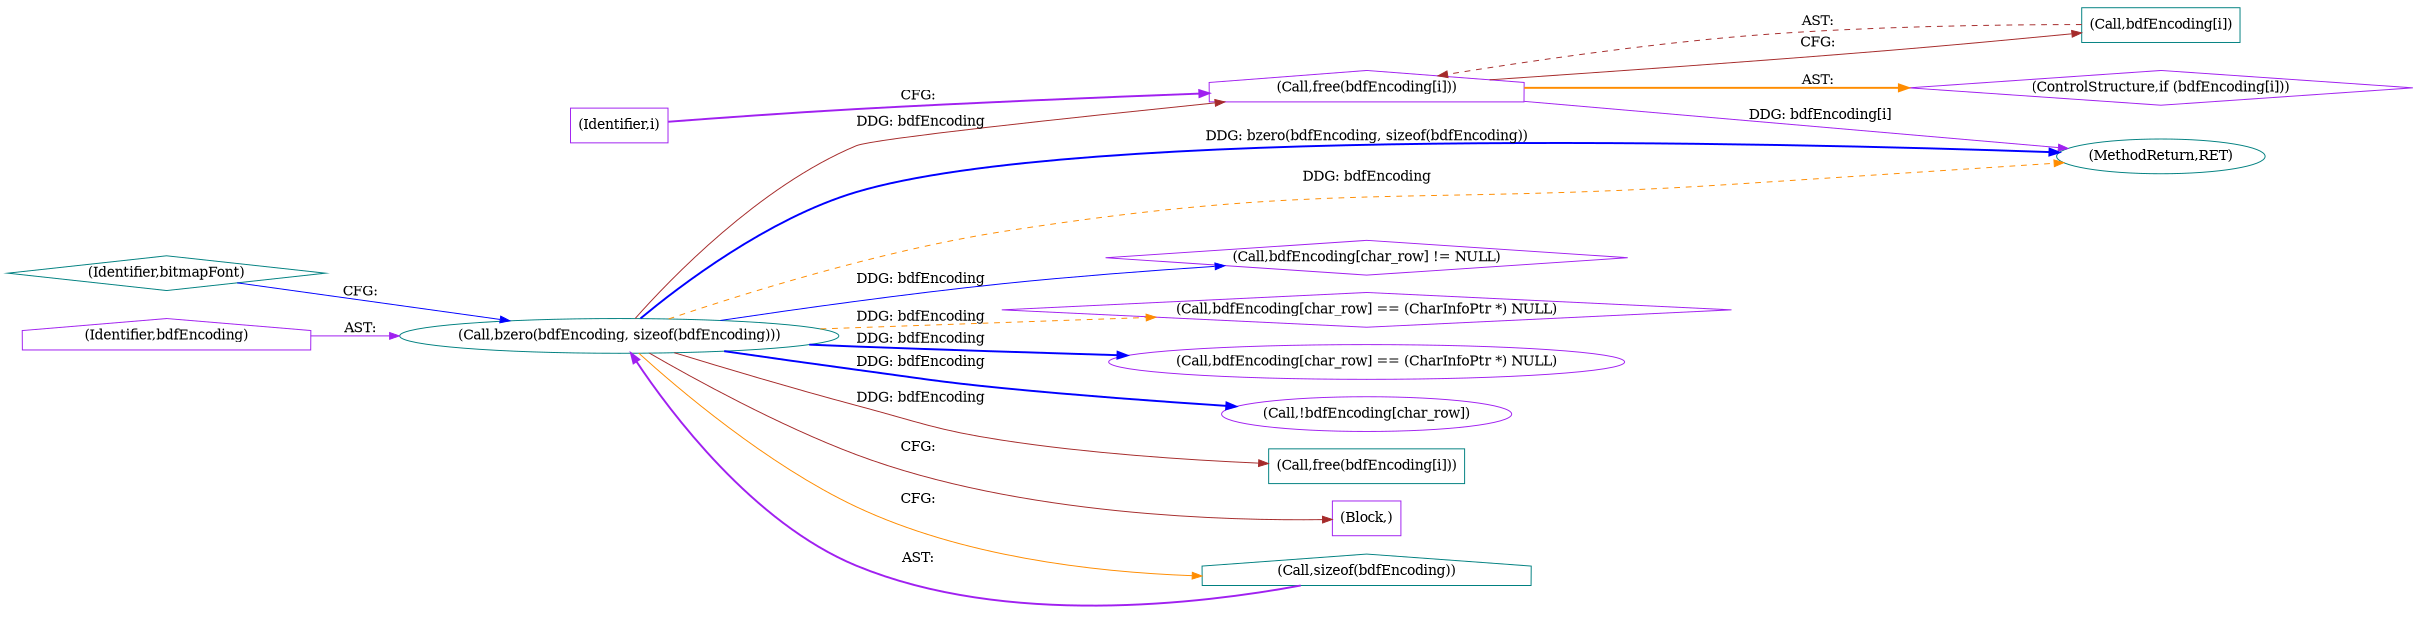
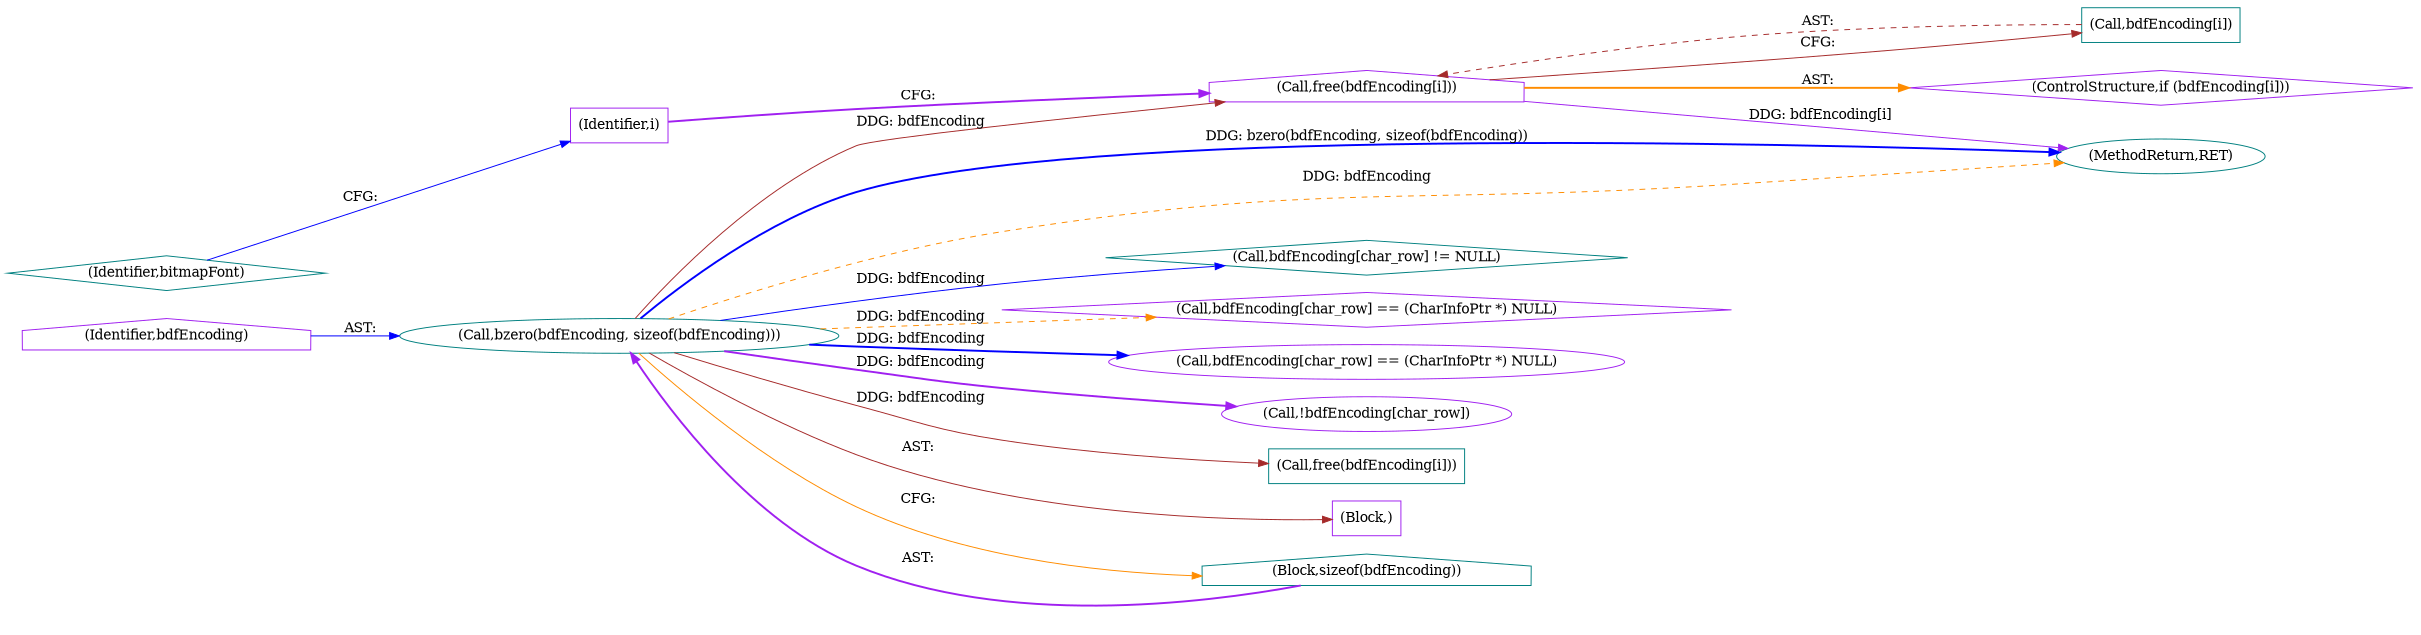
node "(Call,bdfEncoding[char_row] != NULL)": color purple -> teal
edge "(Identifier,bitmapFont)" -> "(Call,bzero(bdfEncoding, sizeof(bdfEncoding)))": now "(Identifier,bitmapFont)" -> "(Identifier,i)"
edge "(Identifier,bdfEncoding)" -> "(Call,bzero(bdfEncoding, sizeof(bdfEncoding)))": color purple -> blue
edge "(Call,bzero(bdfEncoding, sizeof(bdfEncoding)))" -> "(Call,!bdfEncoding[char_row])": color blue -> purple
edge "(Call,bzero(bdfEncoding, sizeof(bdfEncoding)))" -> "(Block,)": label "CFG: " -> "AST: "
node "(Call,sizeof(bdfEncoding))": label "(Call,sizeof(bdfEncoding))" -> "(Block,sizeof(bdfEncoding))"
